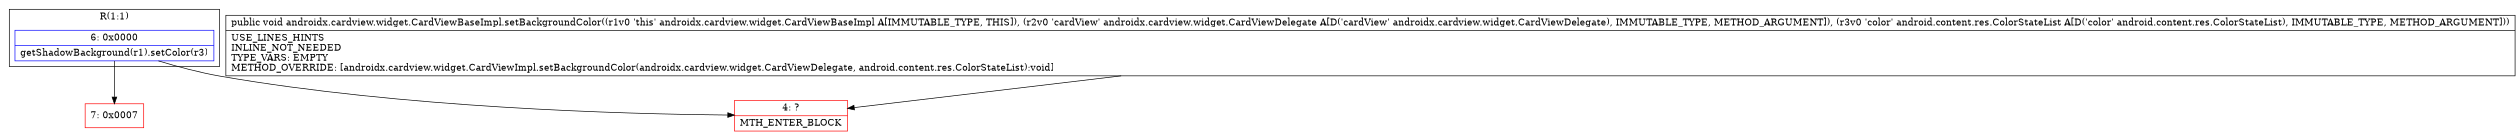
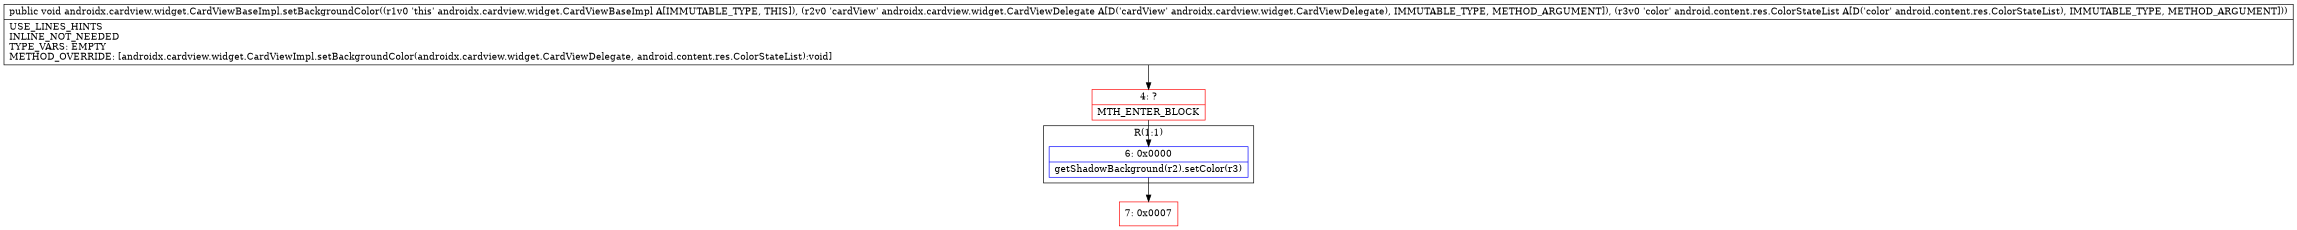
node "6: 0x0000": text "getShadowBackground(r1).setColor(r3)" -> "getShadowBackground(r2).setColor(r3)"
edge "6: 0x0000" -> "4: ?": reversed
